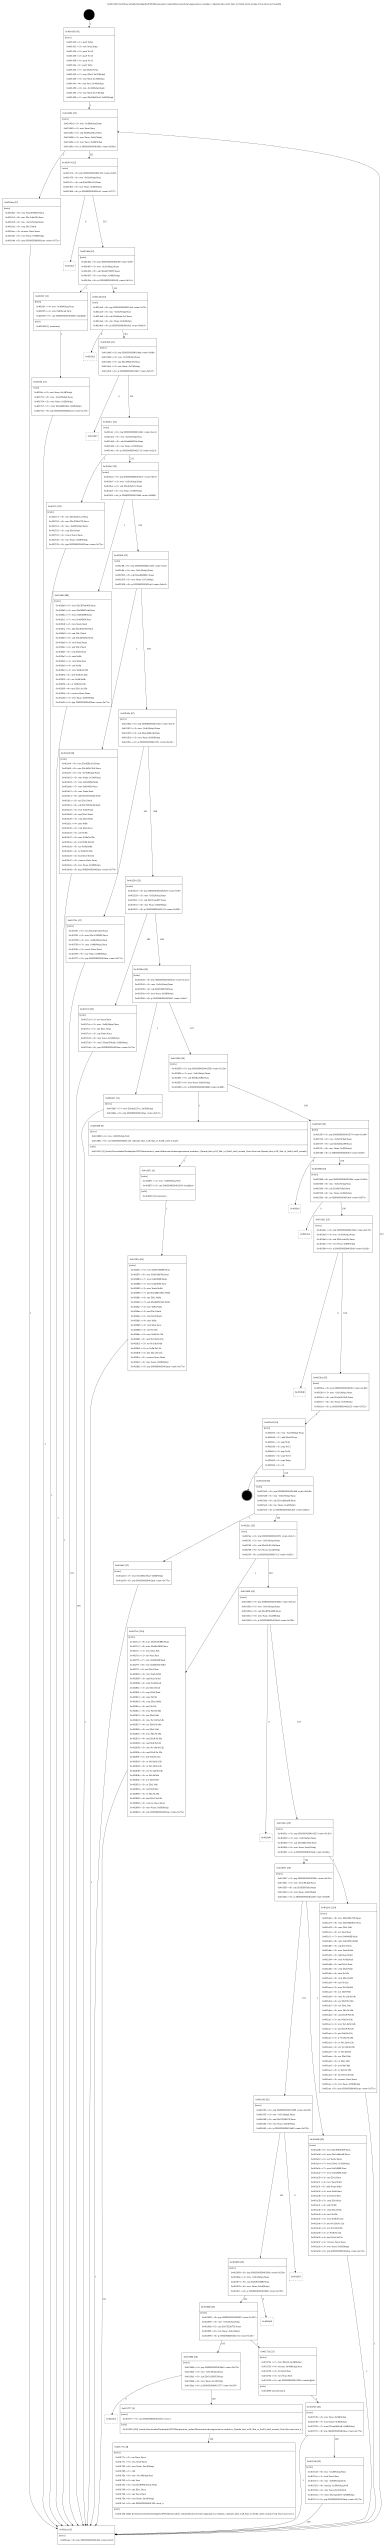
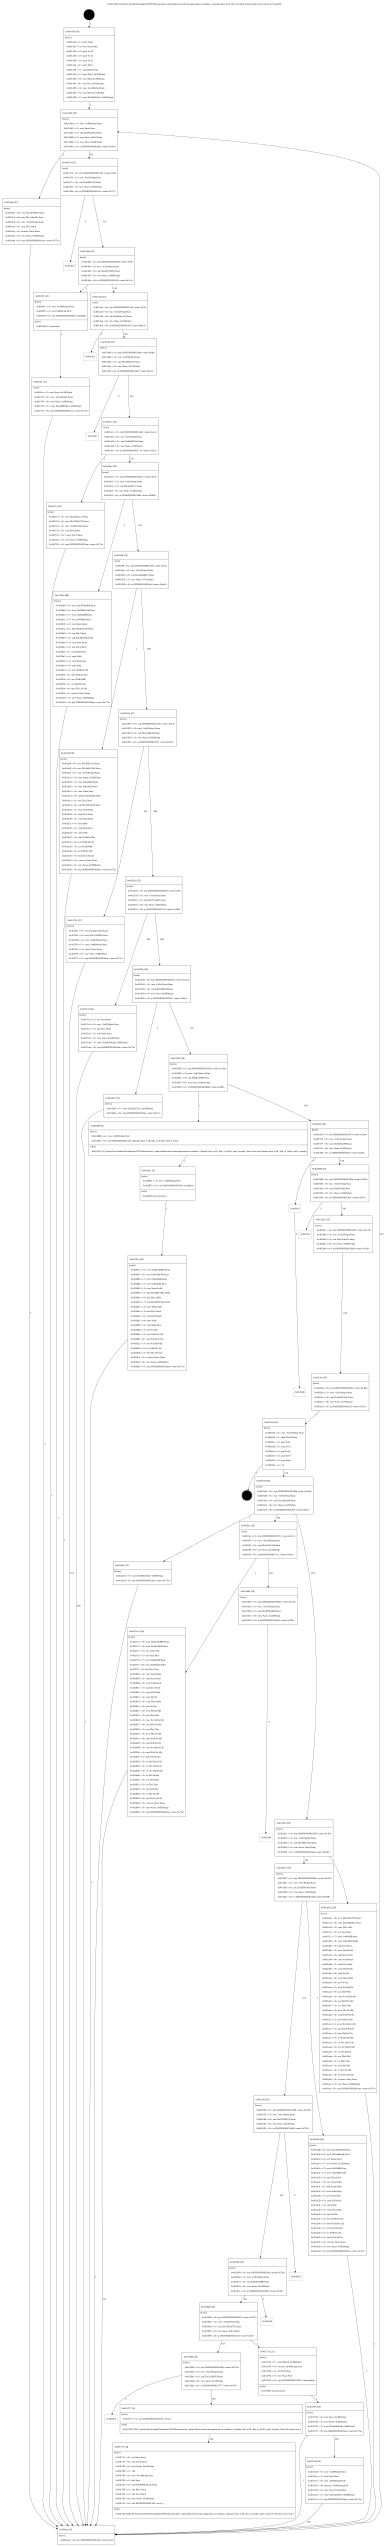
edge "0x4015a1 [25]" -> "0x4016d9": now "0x4018ef" -> "0x4016d9"
edge "0x401605 [25]" -> "0x40161e [25]": now "0x4015d3 [25]" -> "0x40161e [25]"
